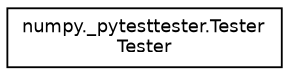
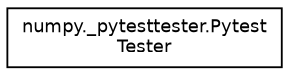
node "numpy._pytesttester.Tester Tester": label "numpy._pytesttester.Tester Tester" -> "numpy._pytesttester.Pytest Tester"
